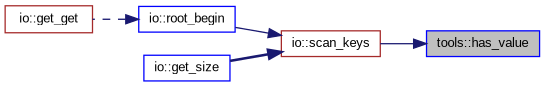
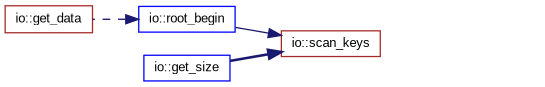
node "io::get_get": label "io::get_get" -> "io::get_data"
node "tools::has_value": removed
